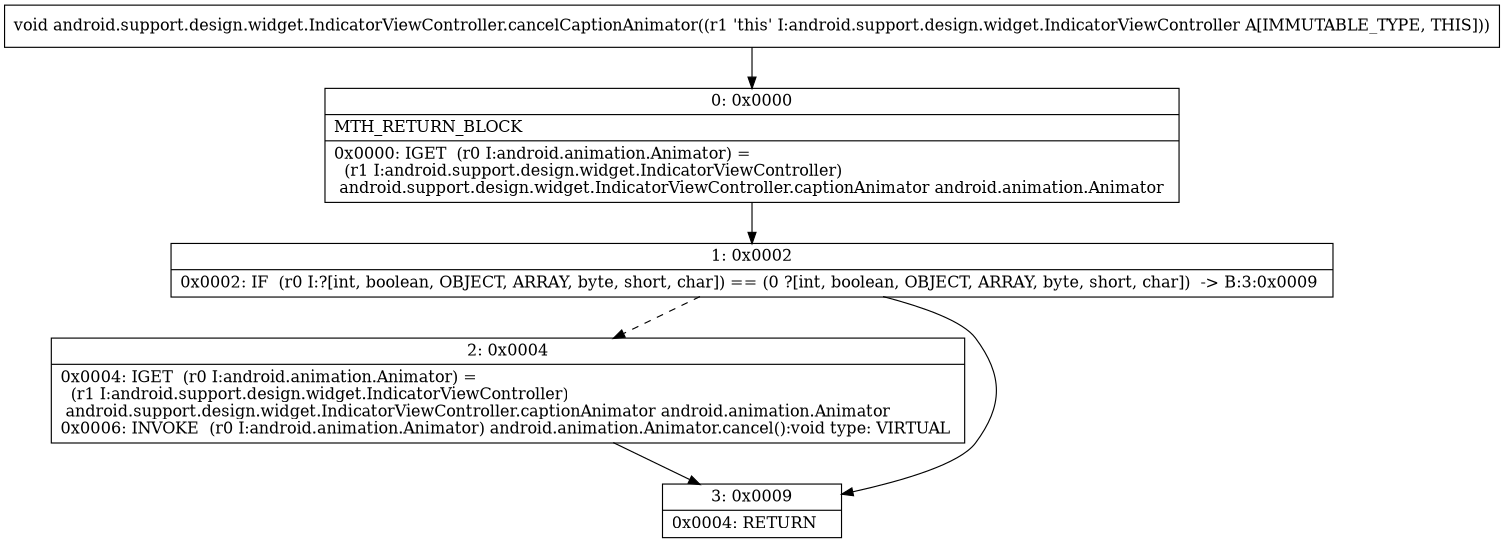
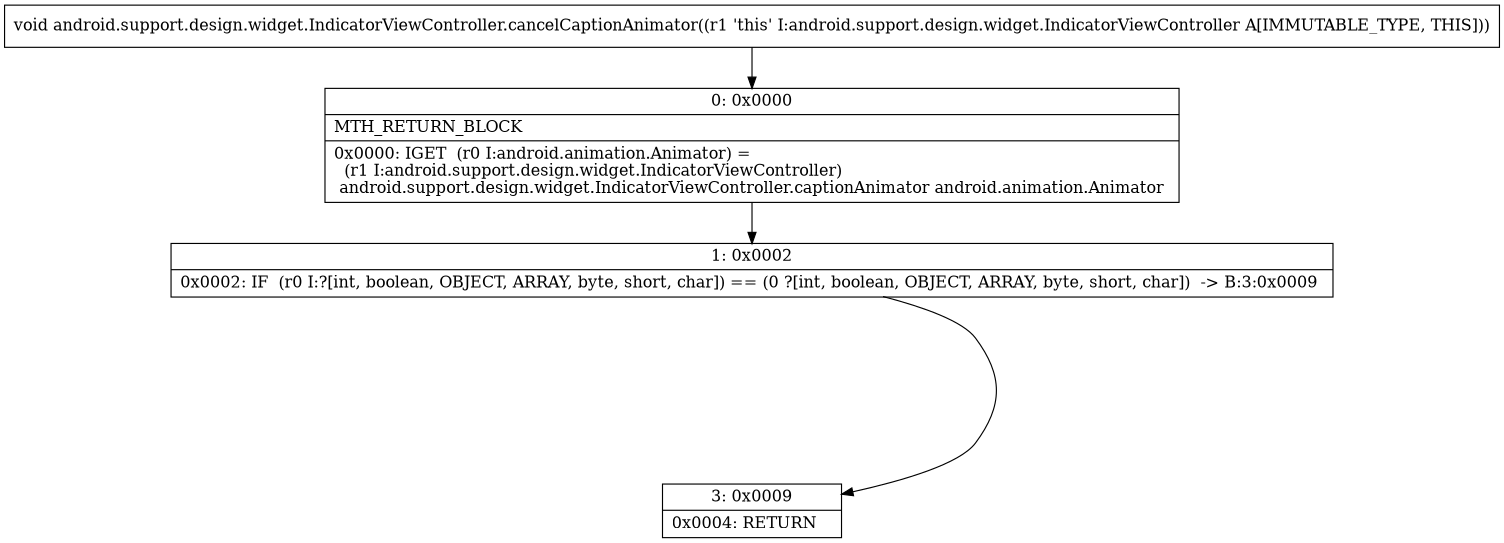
node "2: 0x0004": removed
